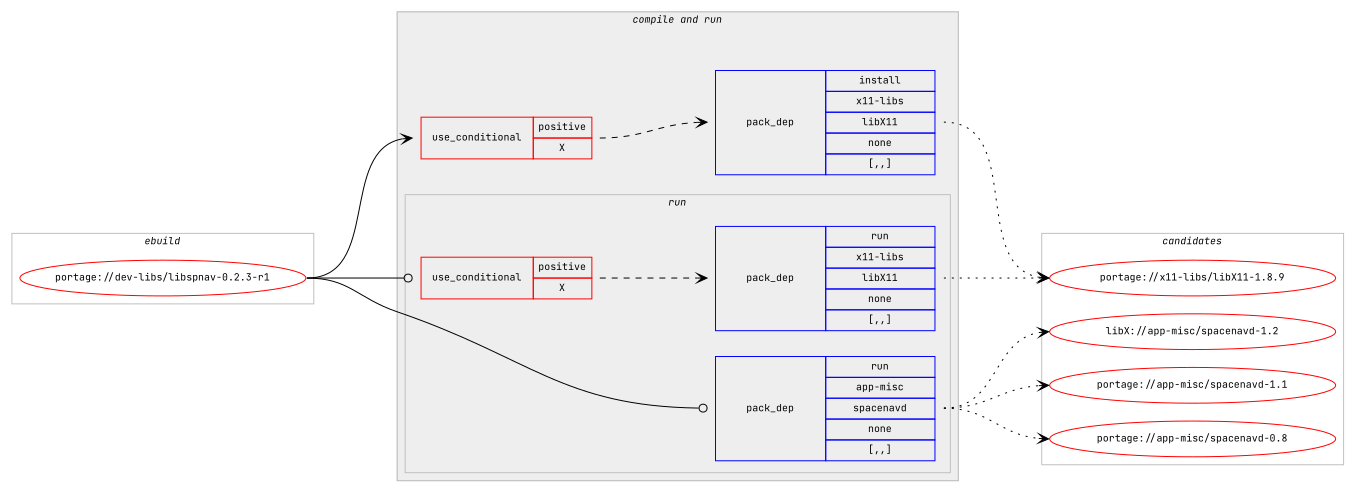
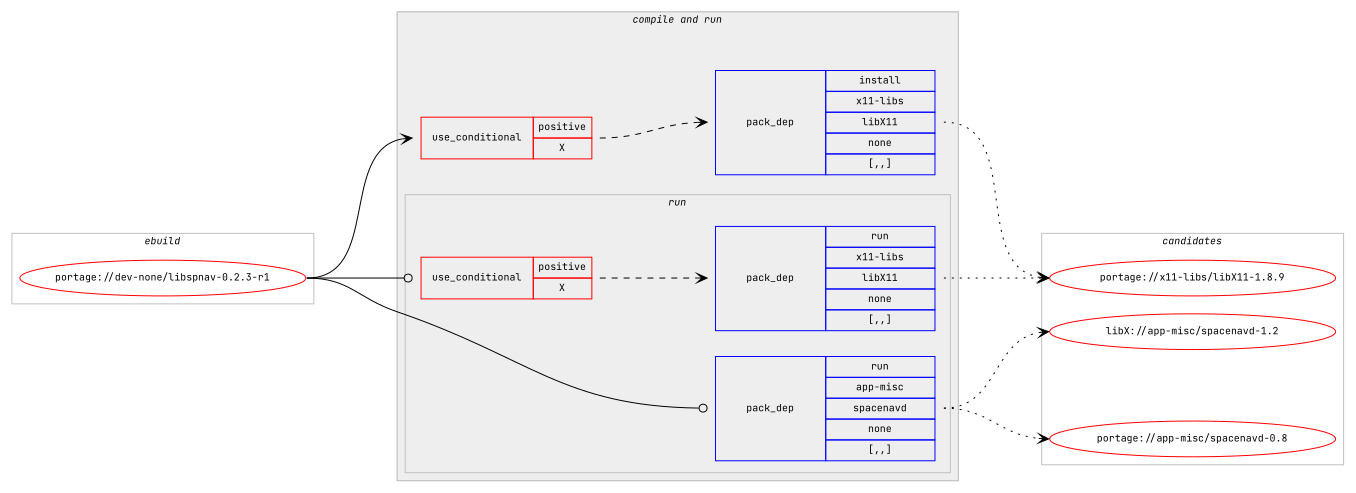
node "portage://dev-libs/libspnav-0.2.3-r1": label "portage://dev-libs/libspnav-0.2.3-r1" -> "portage://dev-none/libspnav-0.2.3-r1"
node "portage://app-misc/spacenavd-1.1": removed
